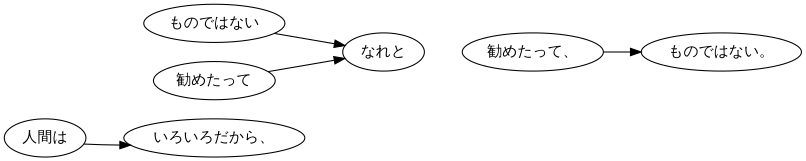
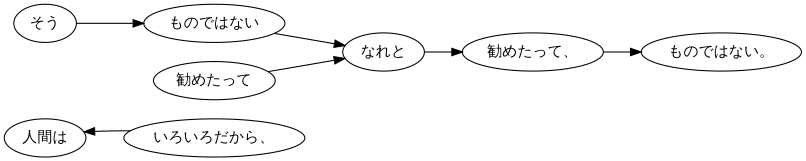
node "そう": added
edge "なれと" -> "勧めたって、": added
edge "人間は" -> "いろいろだから、": reversed
